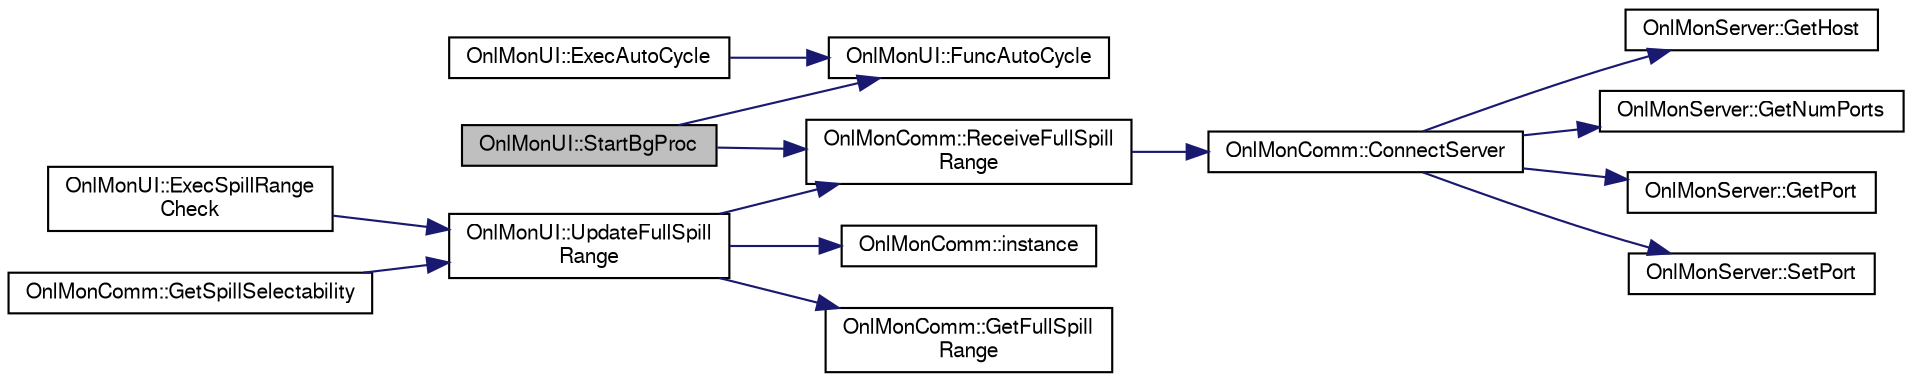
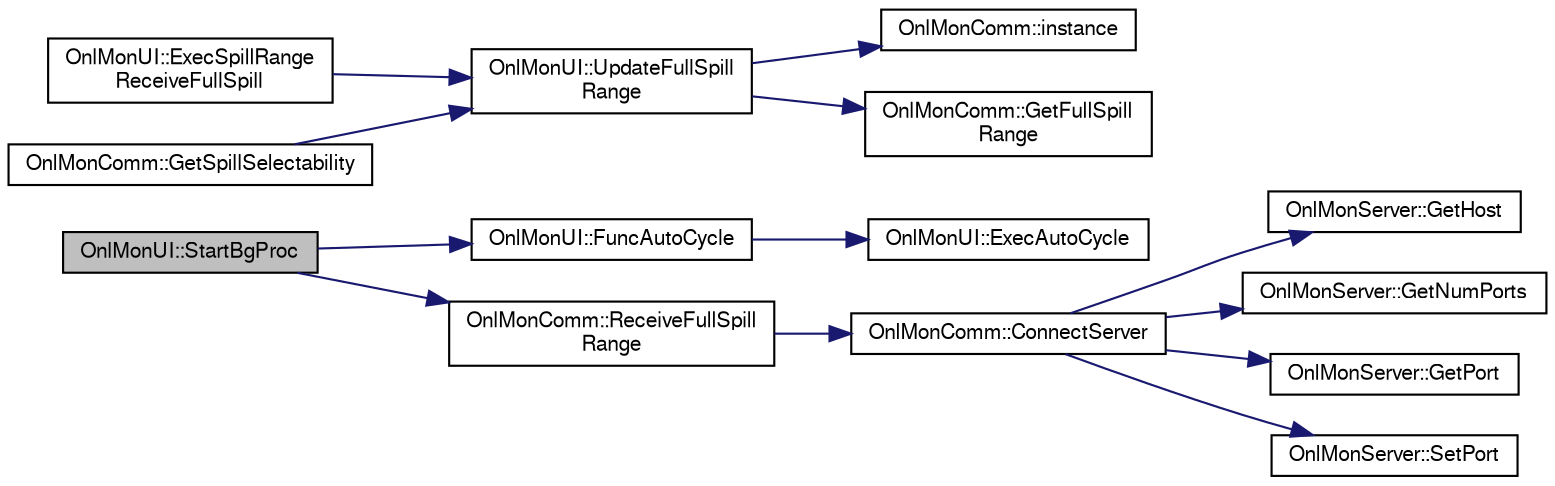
edge "OnlMonUI::ExecAutoCycle" -> "OnlMonUI::FuncAutoCycle": reversed
node "OnlMonUI::ExecSpillRange Check": label "OnlMonUI::ExecSpillRange Check" -> "OnlMonUI::ExecSpillRange ReceiveFullSpill"
edge "OnlMonUI::UpdateFullSpill Range" -> "OnlMonComm::ReceiveFullSpill Range": removed
